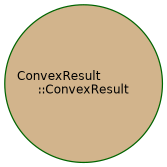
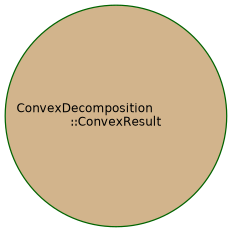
node "ConvexResult ::ConvexResult": label "ConvexResult ::ConvexResult" -> "ConvexDecomposition ::ConvexResult"
